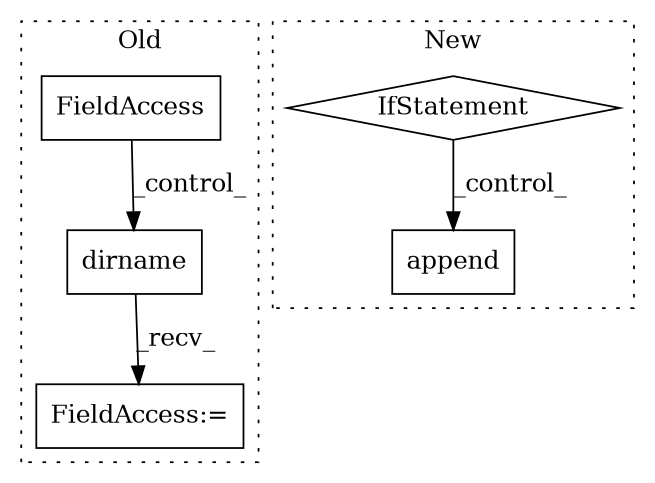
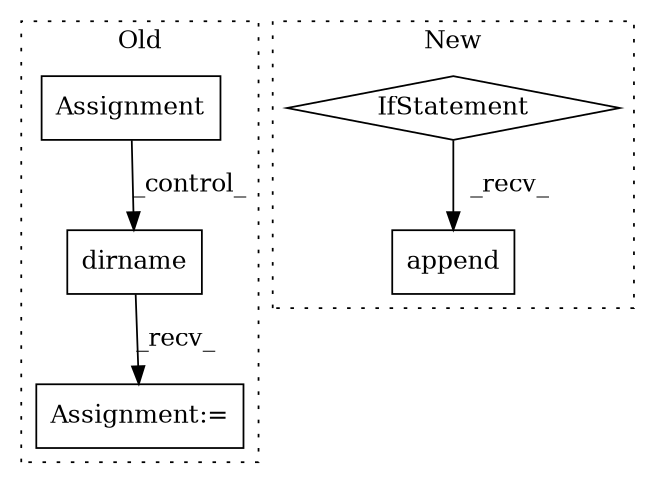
node "FieldAccess": label "FieldAccess" -> "Assignment"
edge "IfStatement" -> "append": label "_control_" -> "_recv_"
node "FieldAccess:=": label "FieldAccess:=" -> "Assignment:="
